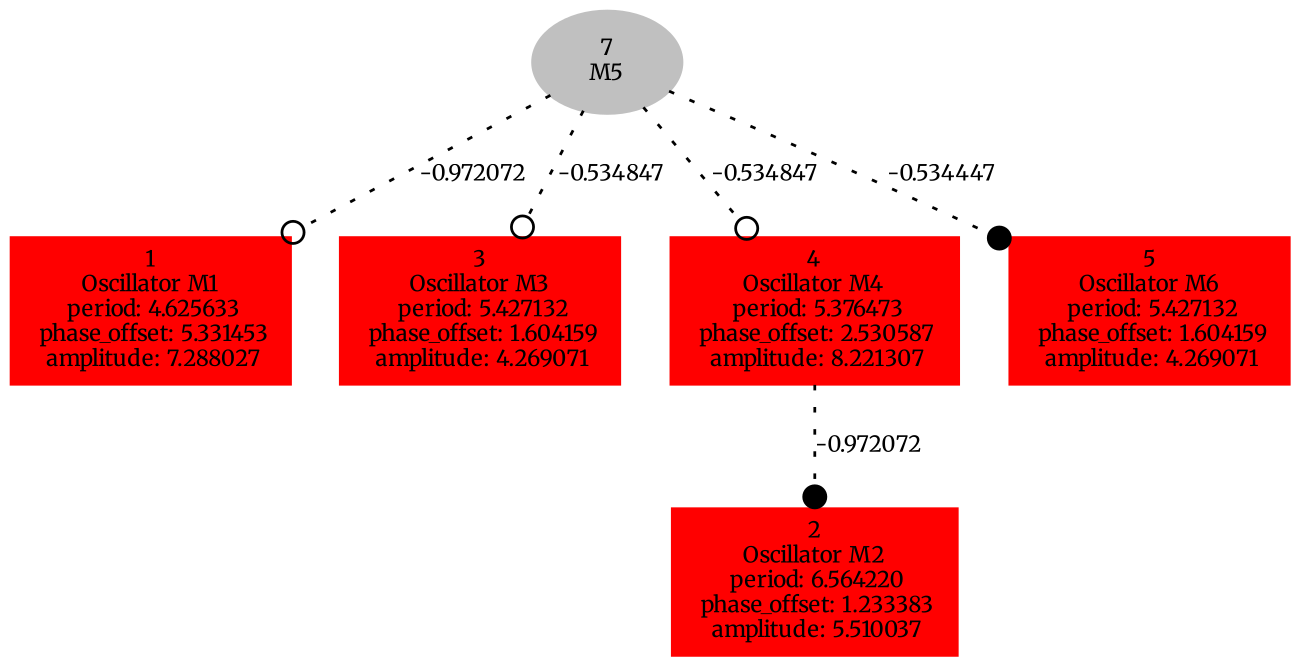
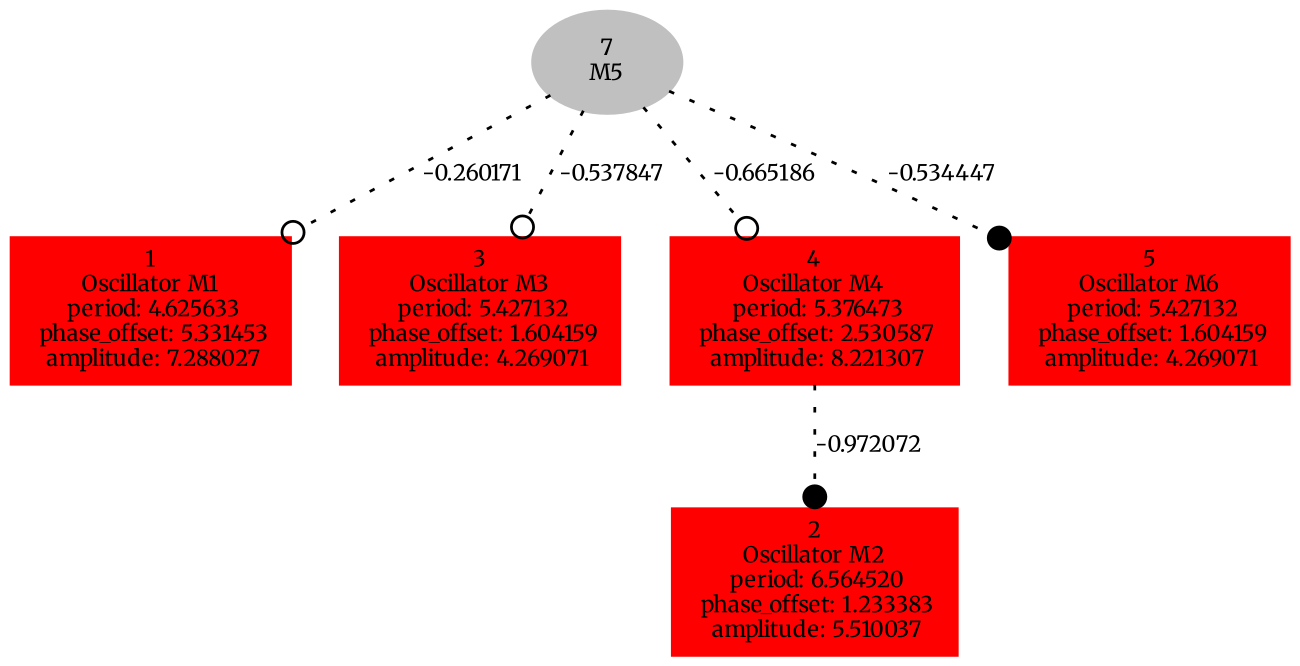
edge "7" -> "1": label "-0.972072 " -> "-0.260171 "
edge "7" -> "3": label "-0.534847 " -> "-0.537847 "
edge "7" -> "4": label "-0.534847 " -> "-0.665186 "
node "2": text "period: 6.564220" -> "period: 6.564520"
